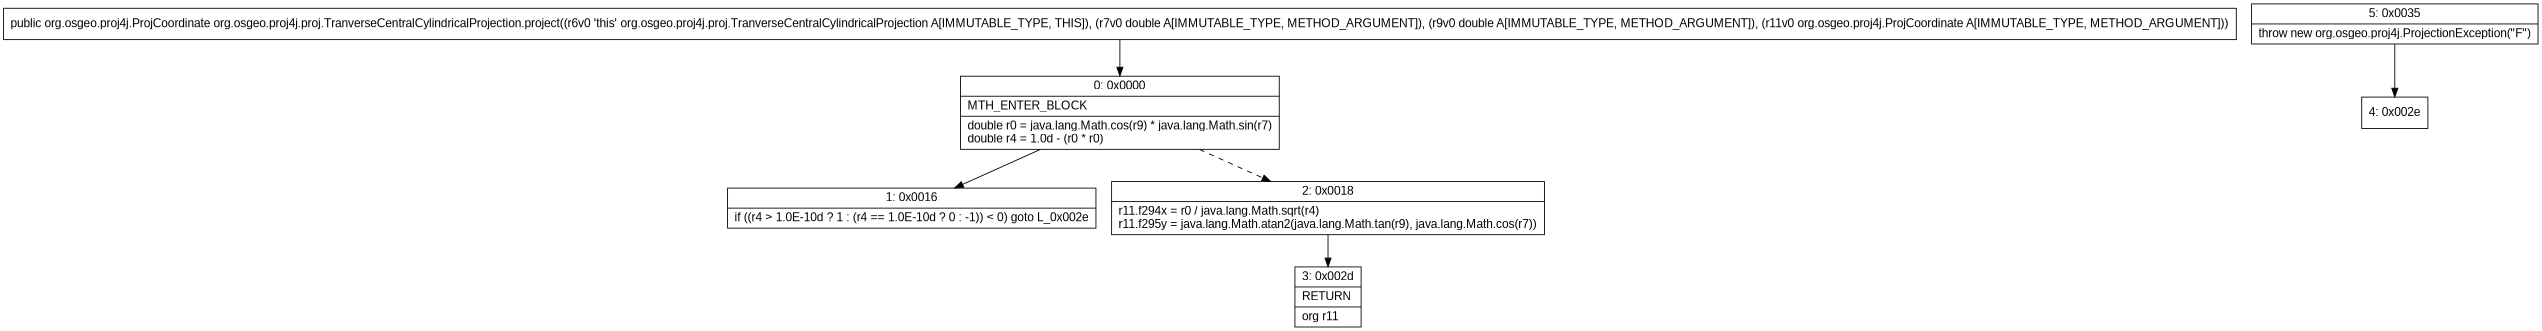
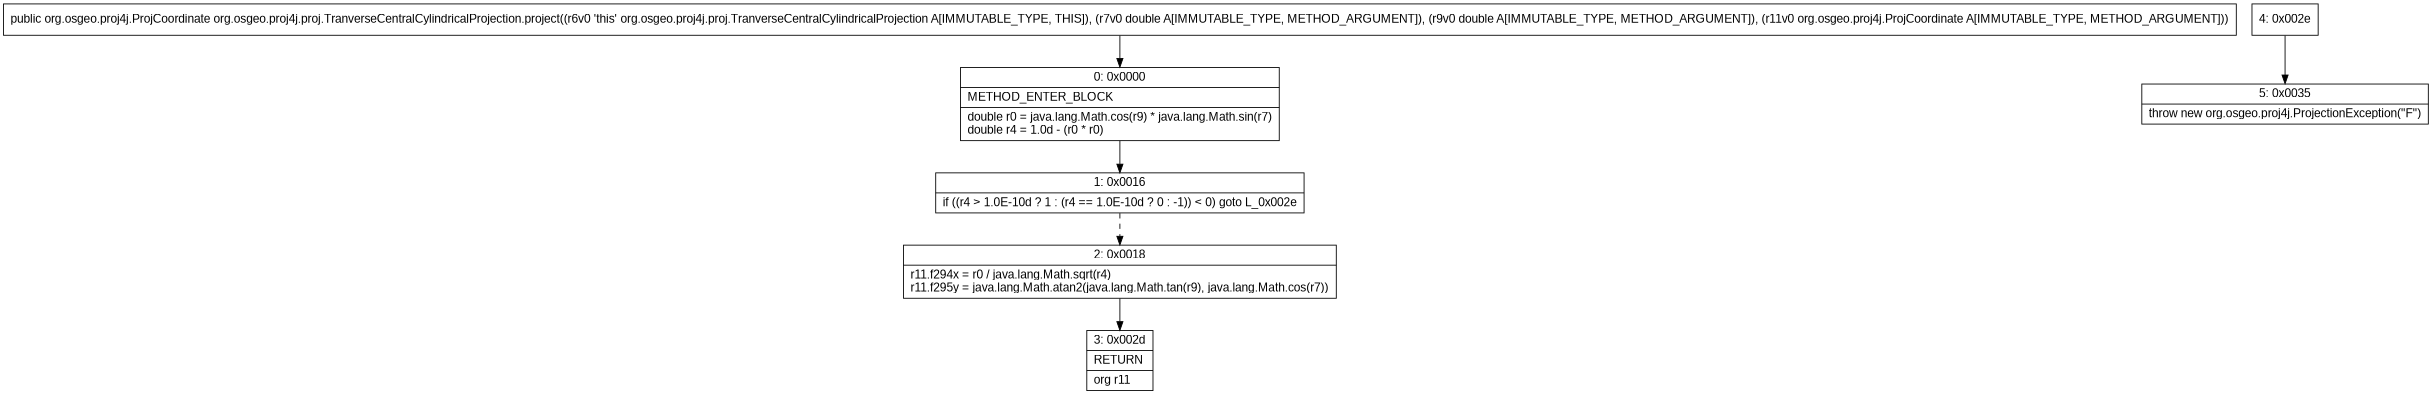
edge "5: 0x0035" -> "4: 0x002e": reversed
node "0: 0x0000": text "MTH_ENTER_BLOCK" -> "METHOD_ENTER_BLOCK"
edge "0: 0x0000" -> "2: 0x0018": now "1: 0x0016" -> "2: 0x0018"
